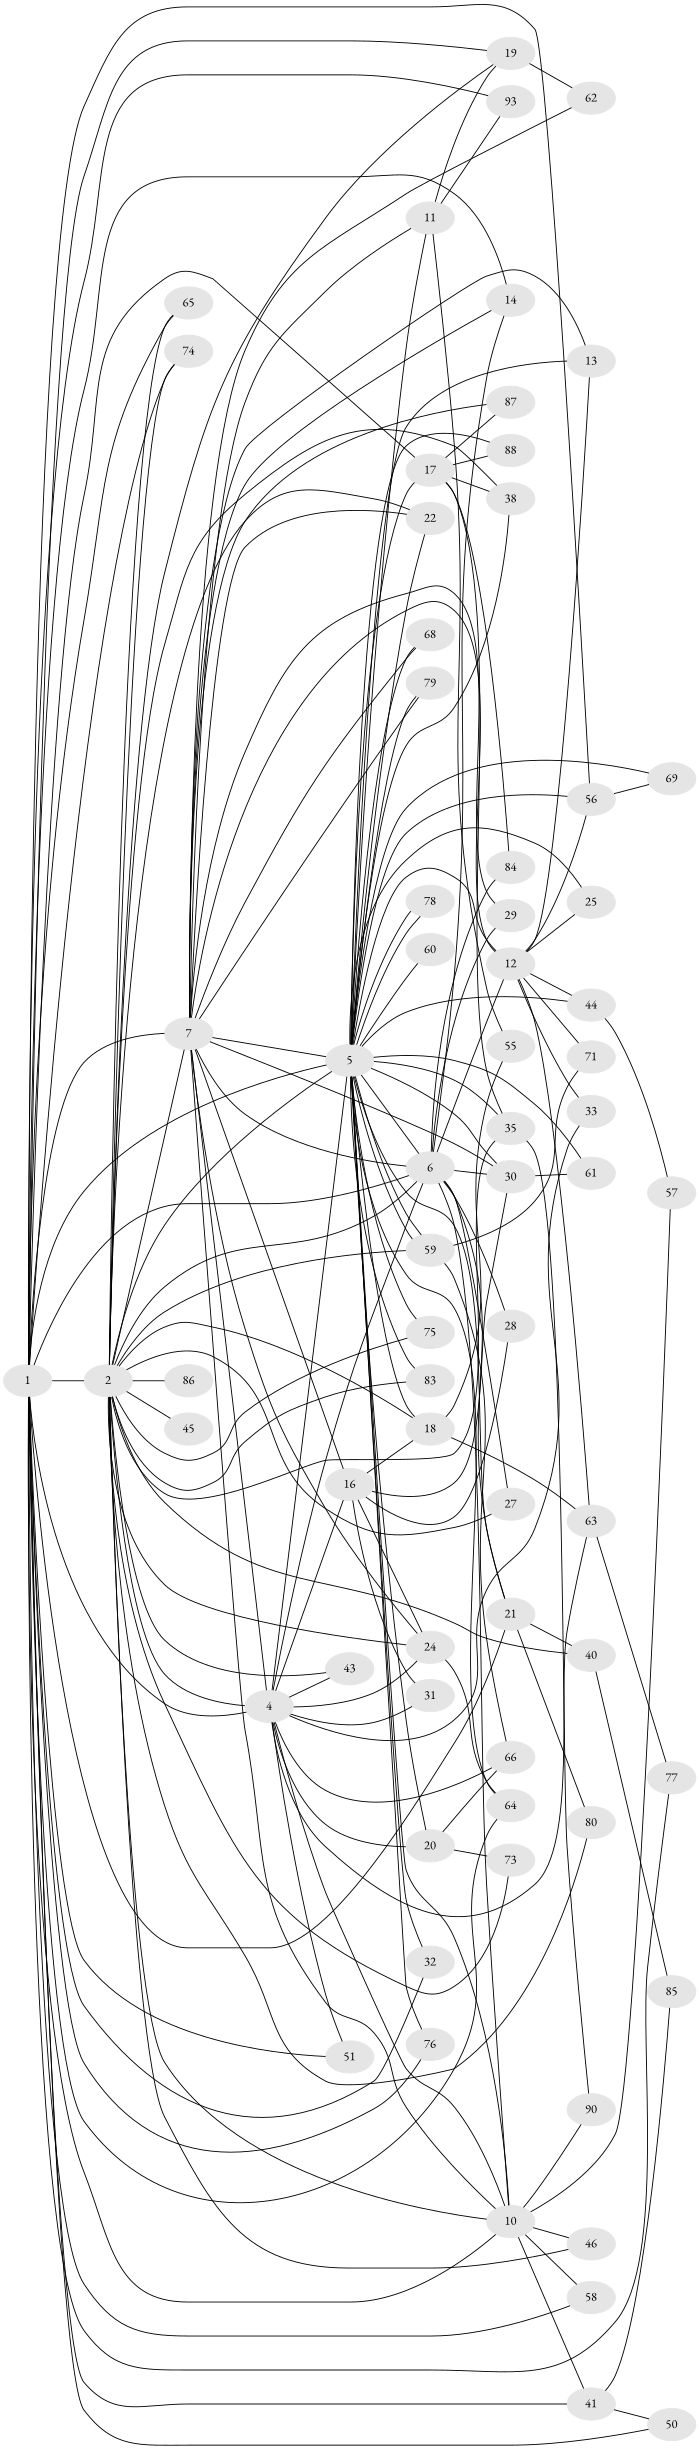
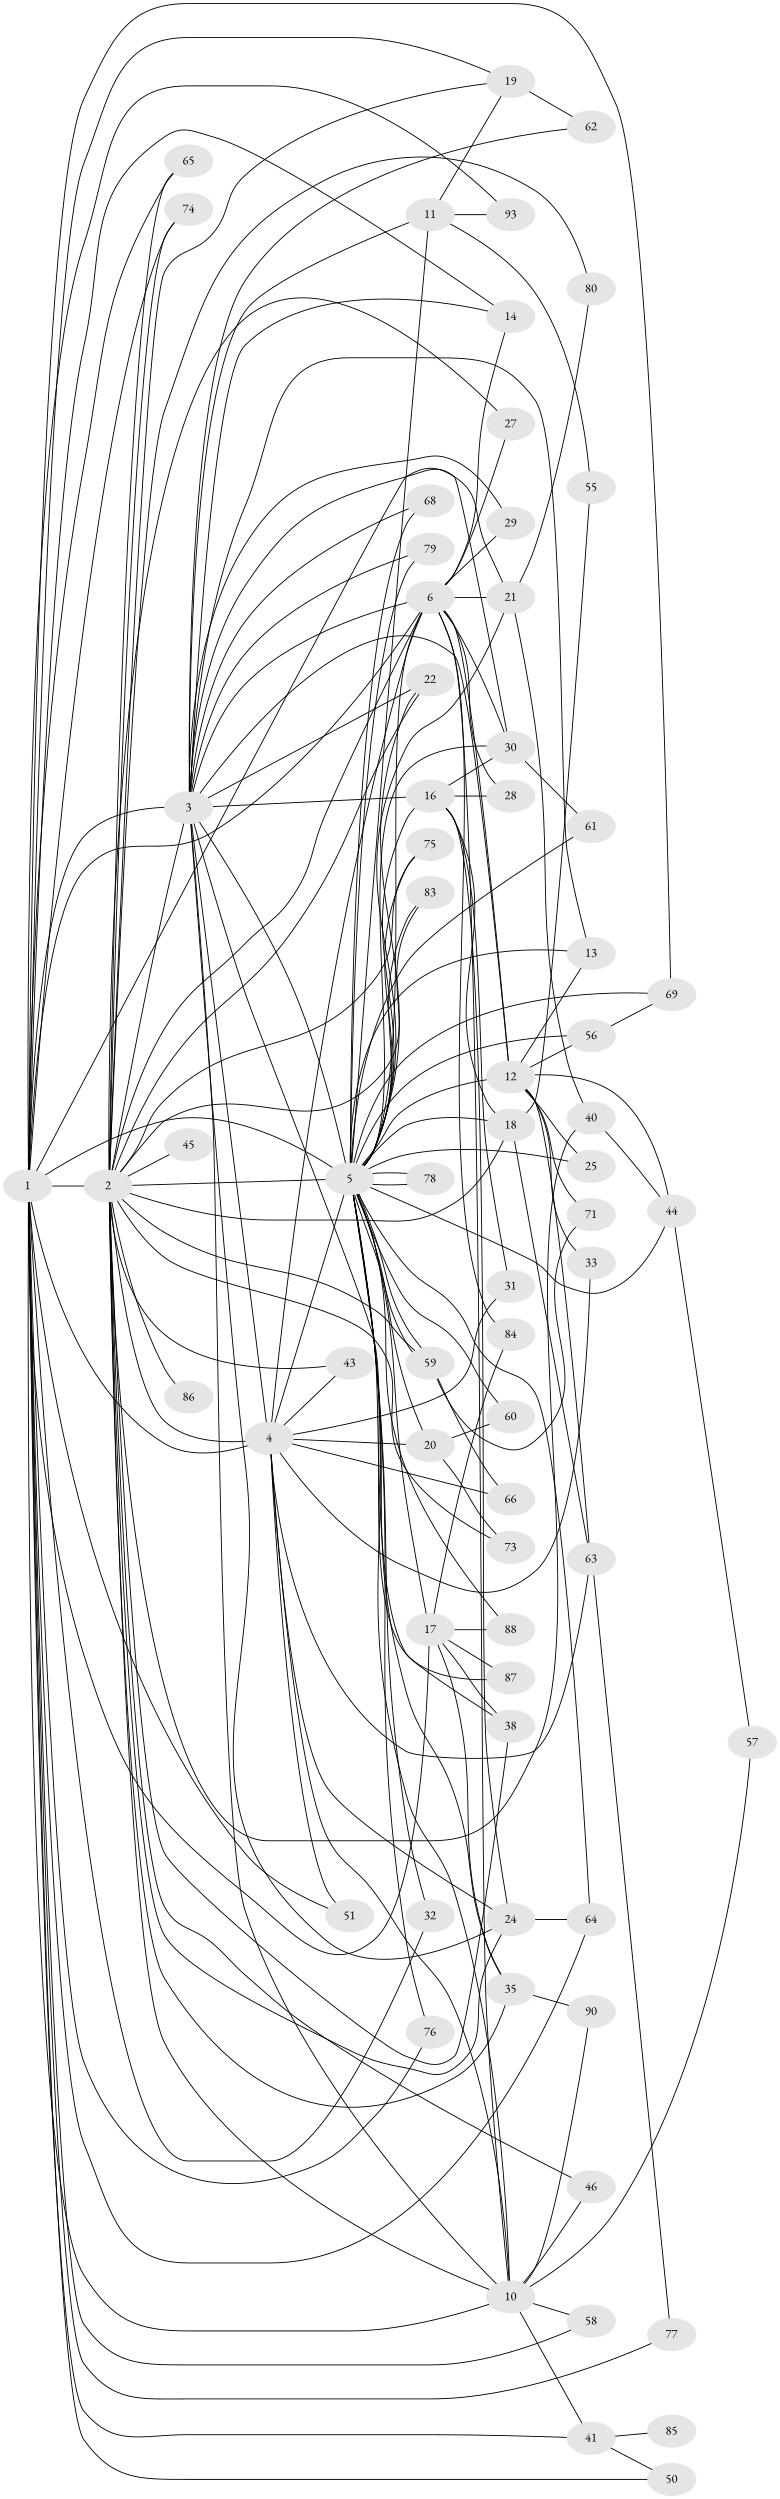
edge "56" -- "1": now "69" -- "1"
node "7": label "7" -> "3"
edge "16" -- "4": now "16" -- "5"
edge "66" -- "20": now "60" -- "20"
edge "40" -- "85": now "40" -- "44"
